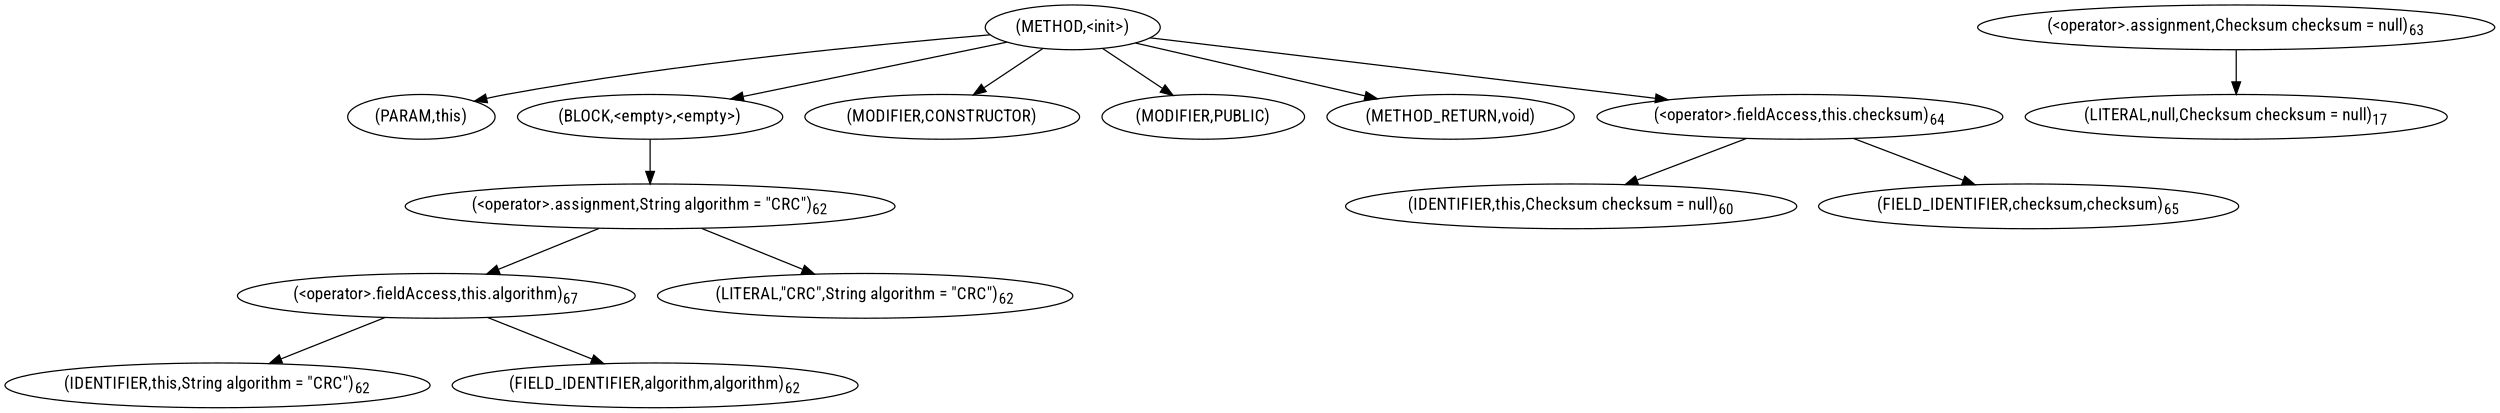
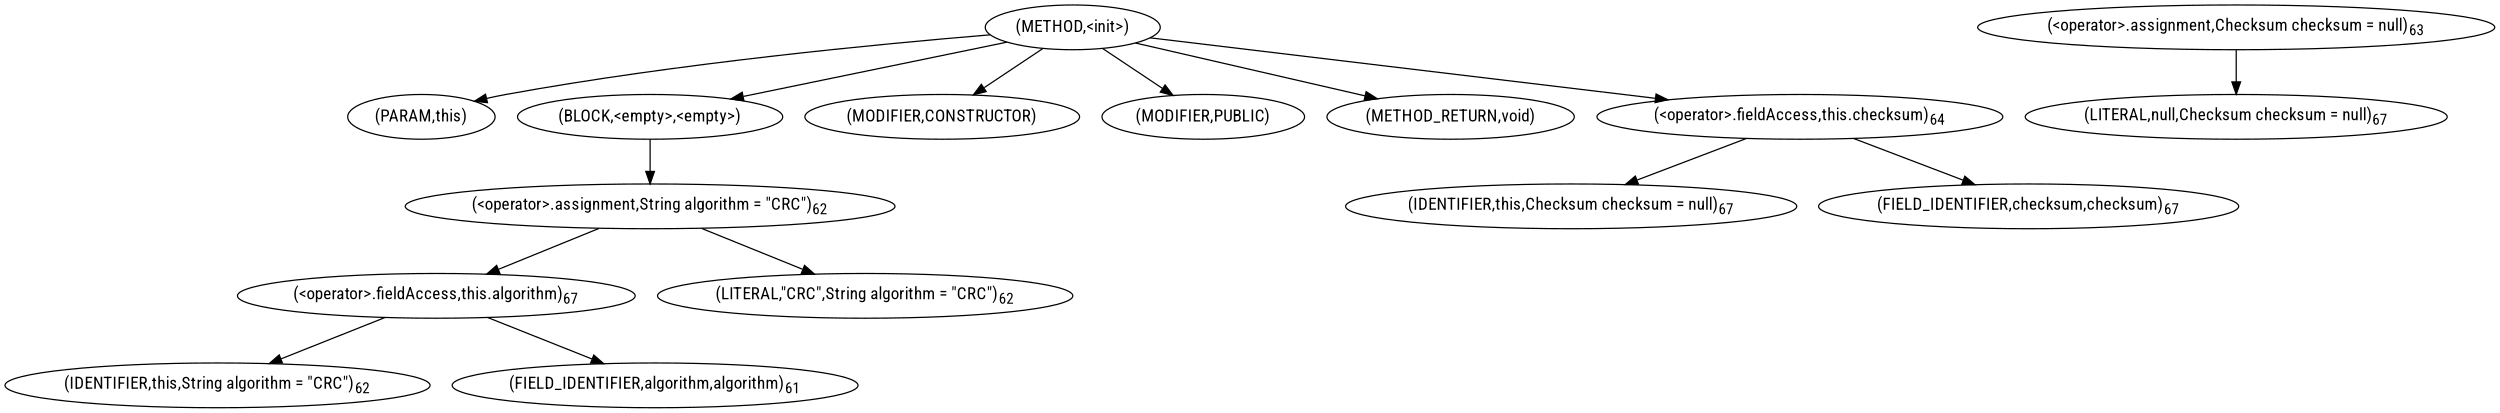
node "(LITERAL,null,Checksum checksum = null)": text "17" -> "67"
node "(IDENTIFIER,this,Checksum checksum = null)": text "60" -> "67"
node "(FIELD_IDENTIFIER,checksum,checksum)": text "65" -> "67"
node "(FIELD_IDENTIFIER,algorithm,algorithm)": text "62" -> "61"
